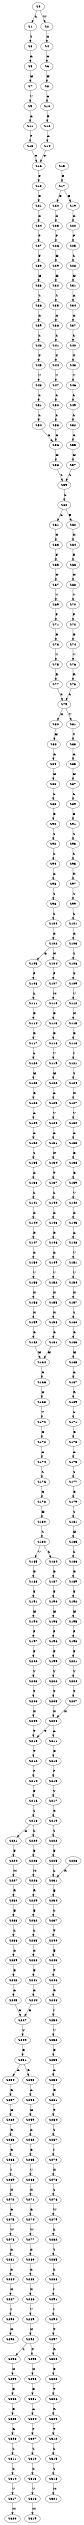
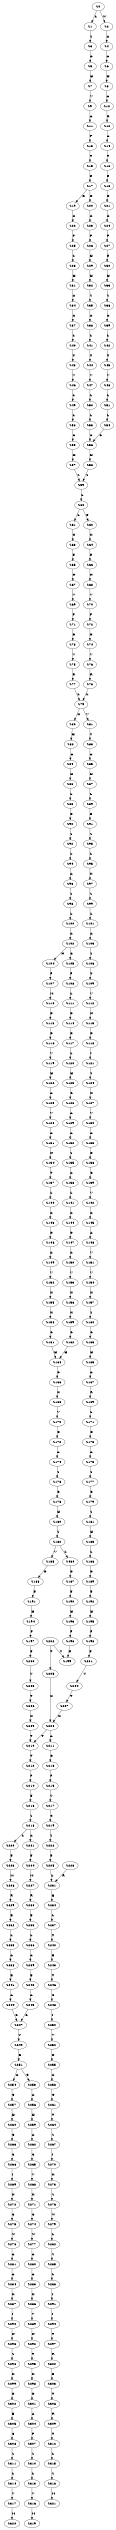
edge "S13" -> "S16": now "S13" -> "S15"
node "S184": label "S184" -> "S484"
edge "S199" -> "S202": reversed
edge "S292" -> "S296": now "S293" -> "S296"
